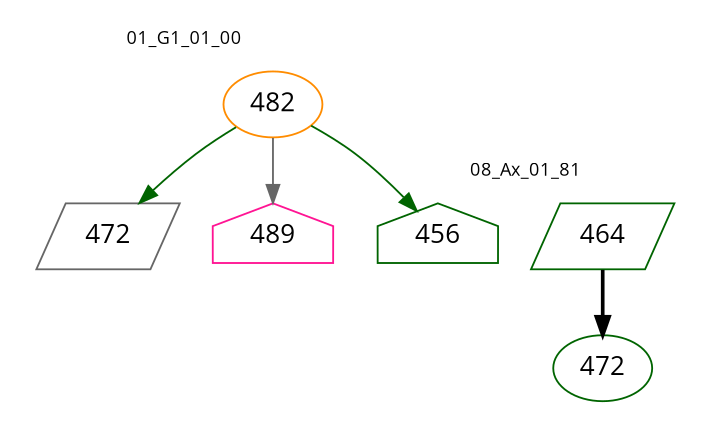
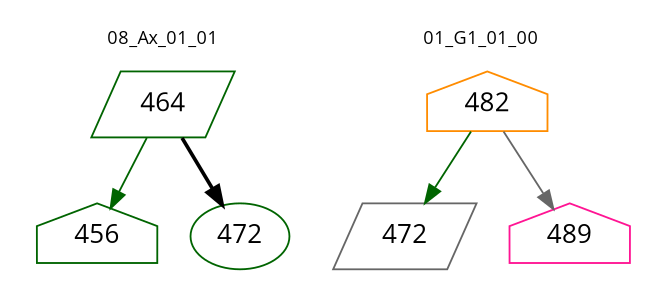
node "482": shape ellipse -> house
edge "482" -> "456": now "464" -> "456"
cluster "08_Ax_01_81": label "08_Ax_01_81" -> "08_Ax_01_01"
